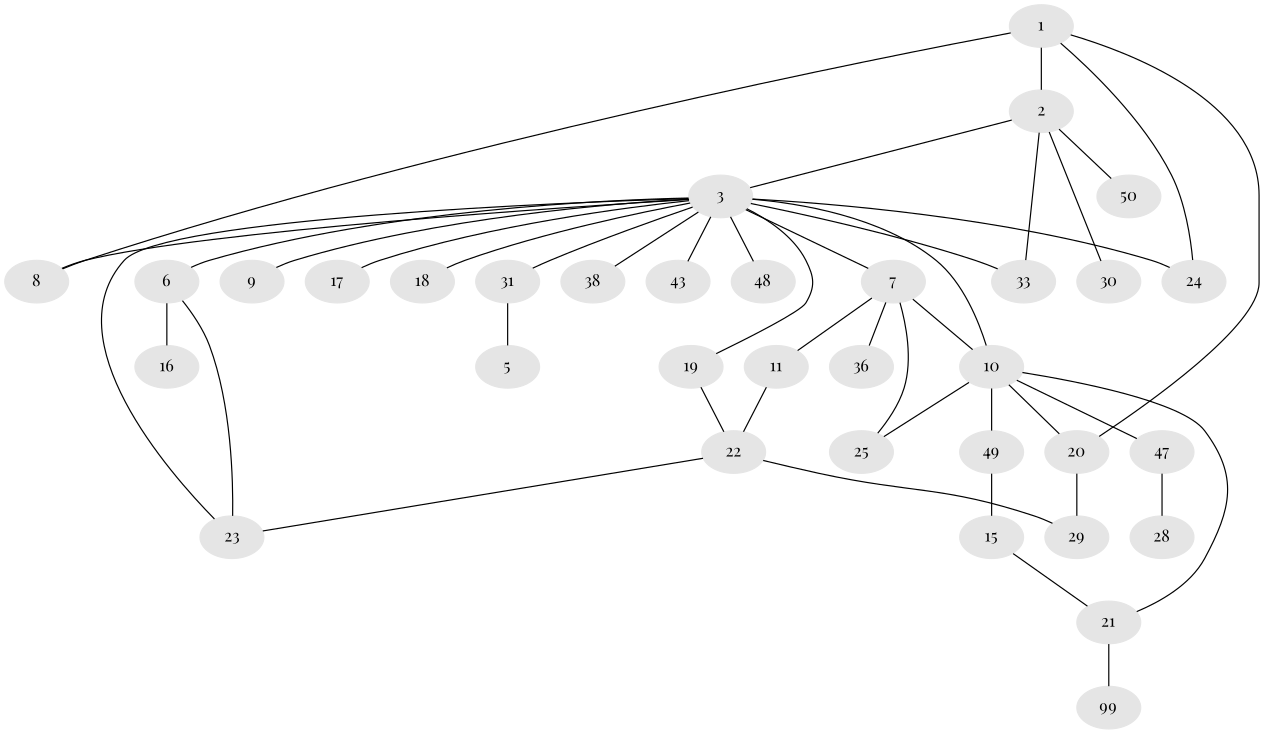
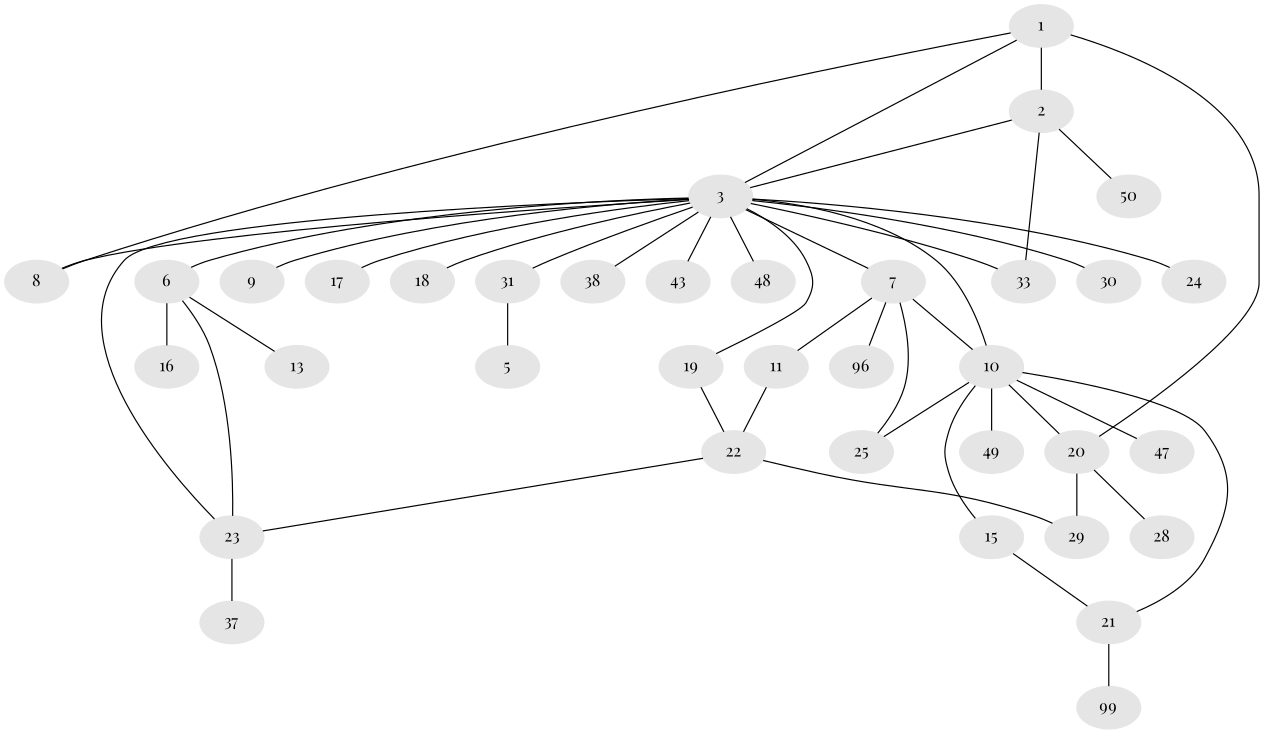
edge "1" -- "24": now "1" -- "3"
edge "2" -- "30": now "3" -- "30"
node "13": added
node "36": label "36" -> "96"
edge "49" -- "15": now "10" -- "15"
edge "47" -- "28": now "20" -- "28"
node "37": added
